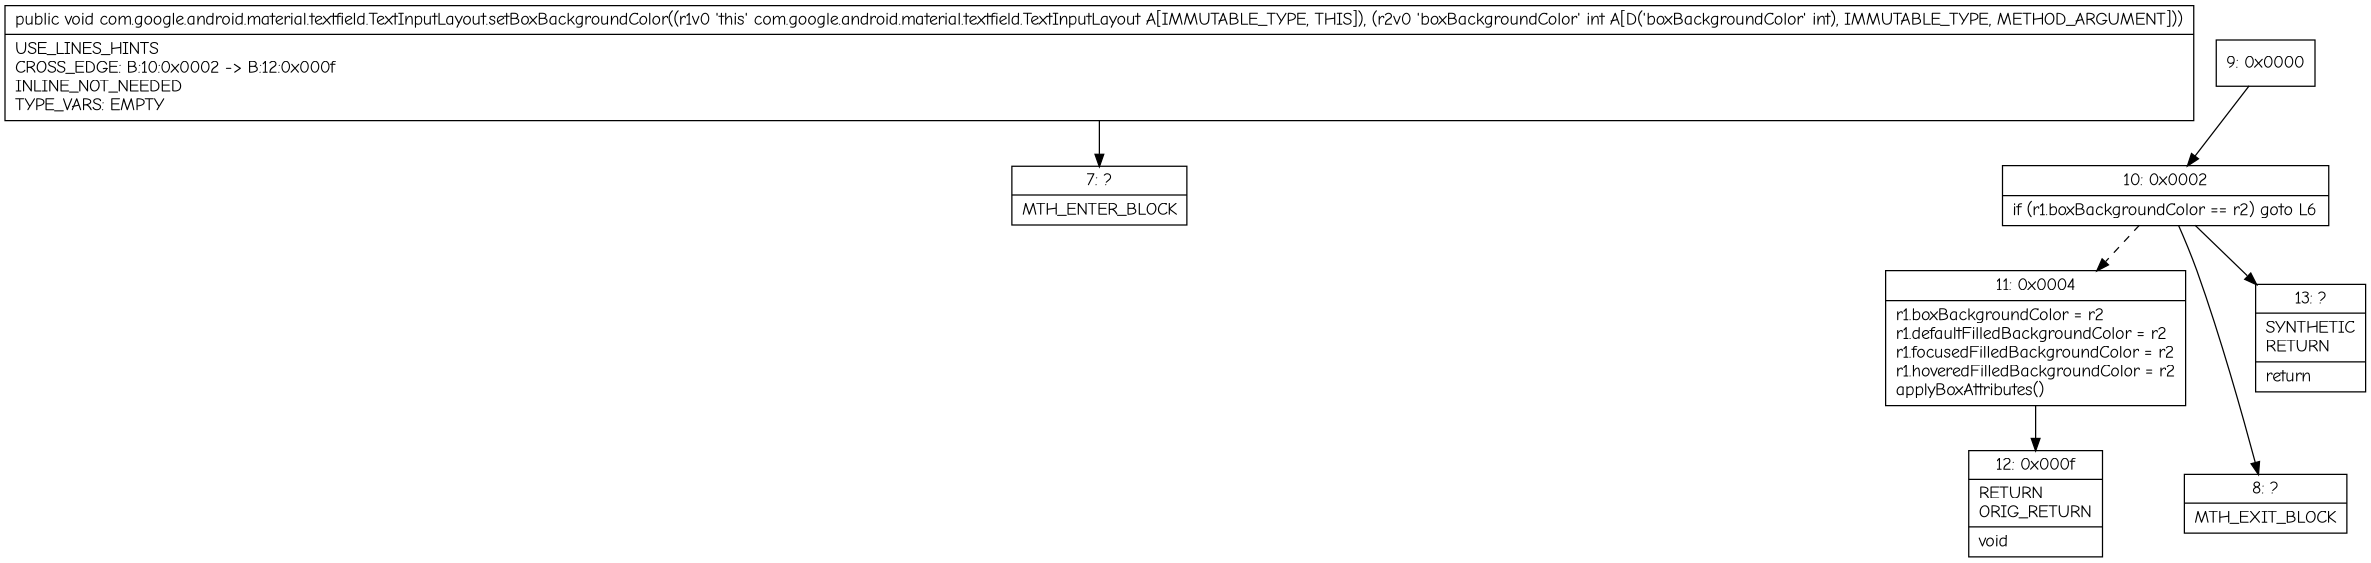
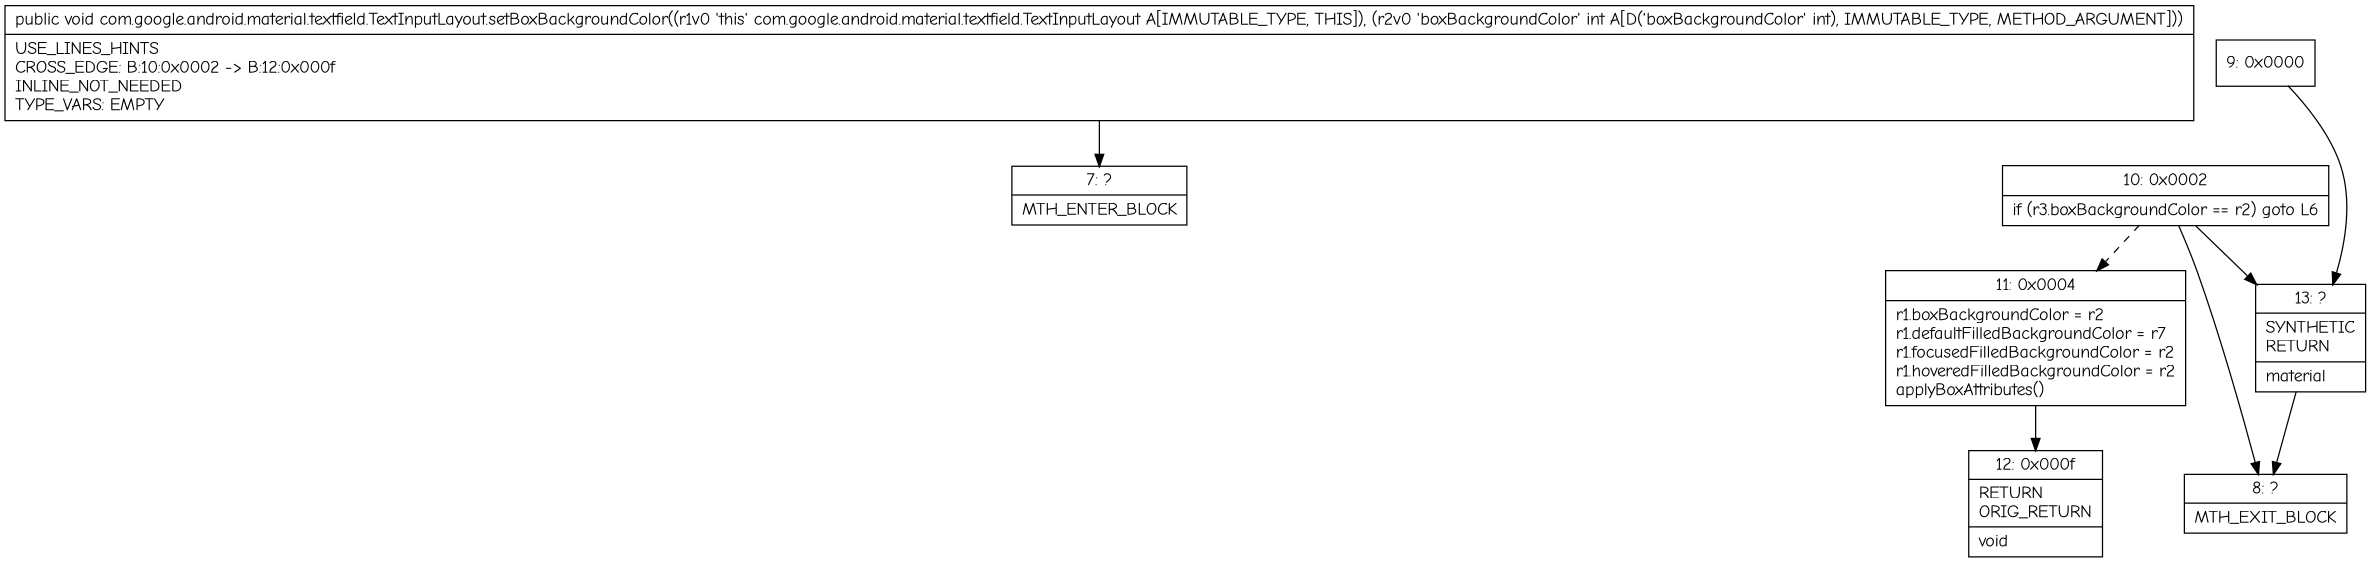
edge "9: 0x0000" -> "10: 0x0002": now "9: 0x0000" -> "13: ?"
node "10: 0x0002": text "if (r1.boxBackgroundColor == r2) goto L6" -> "if (r3.boxBackgroundColor == r2) goto L6"
node "11: 0x0004": text "r1.defaultFilledBackgroundColor = r2" -> "r1.defaultFilledBackgroundColor = r7"
node "13: ?": text "return" -> "material"
edge "13: ?" -> "8: ?": added
